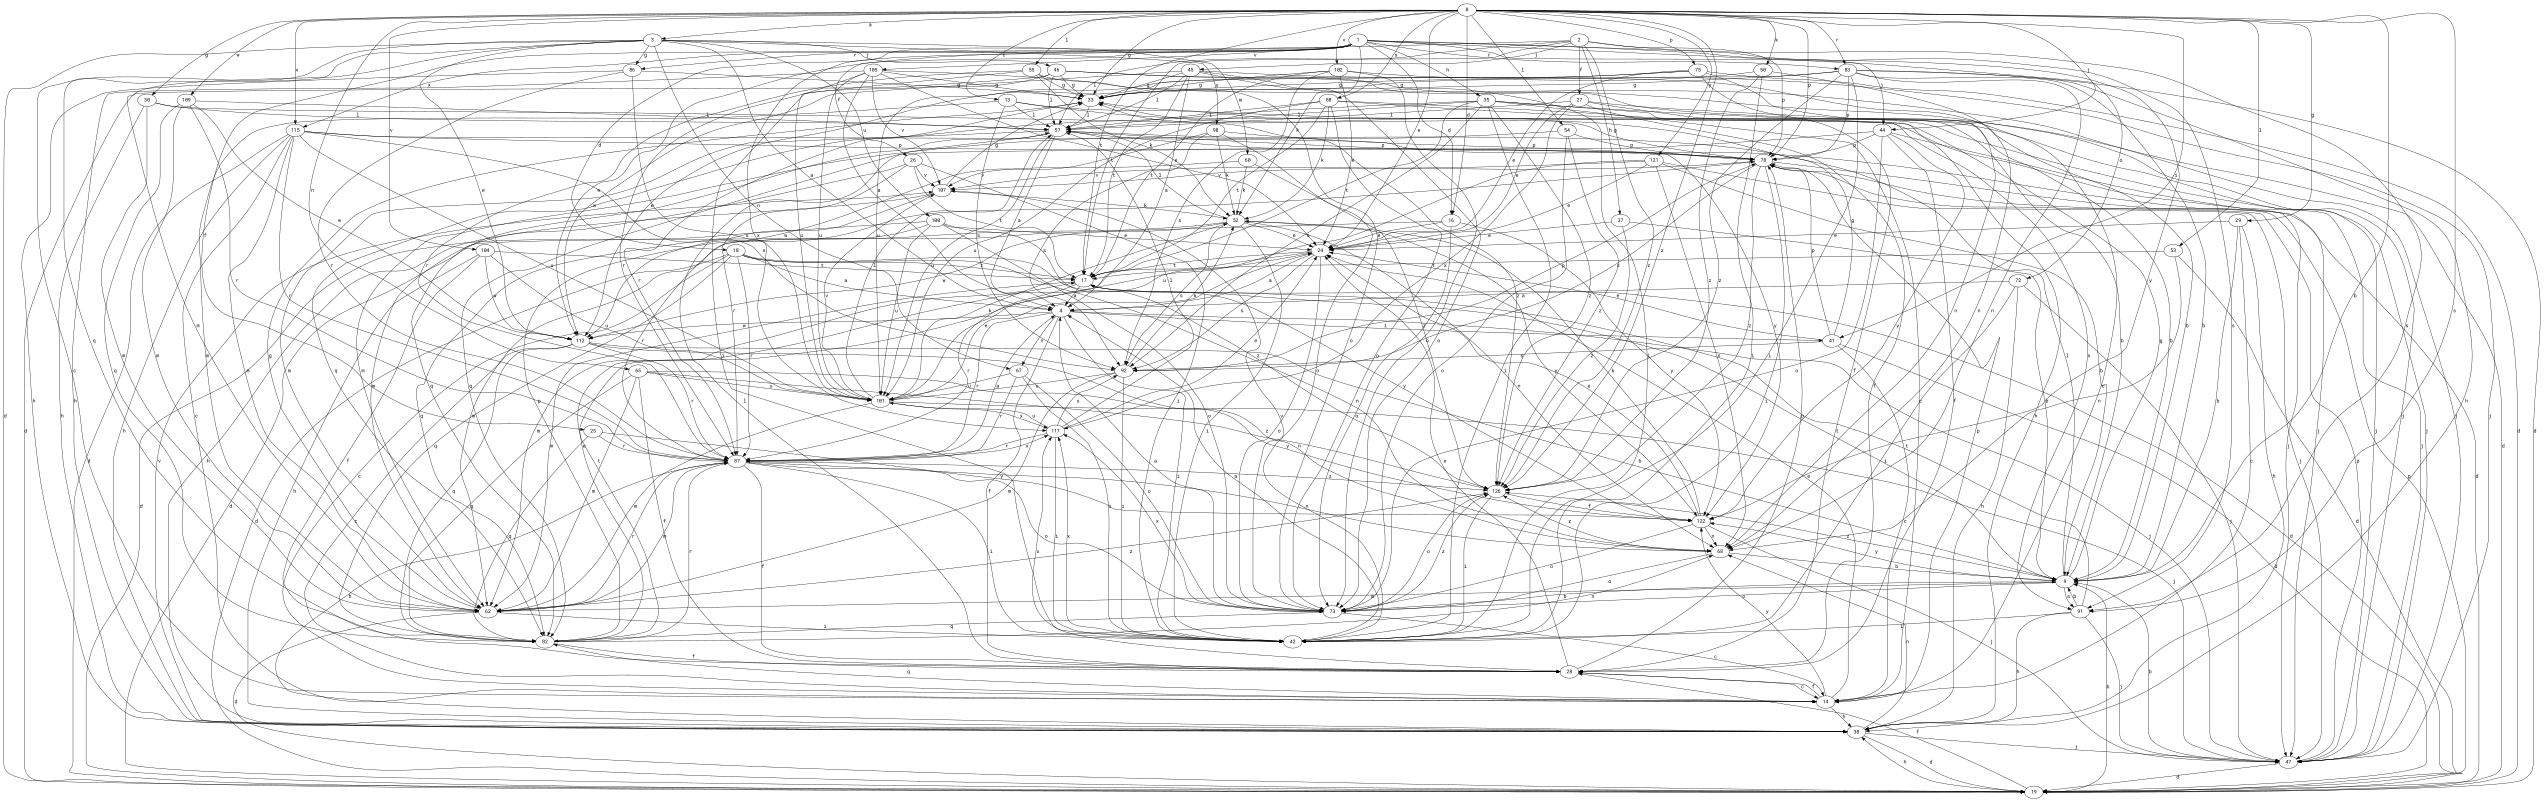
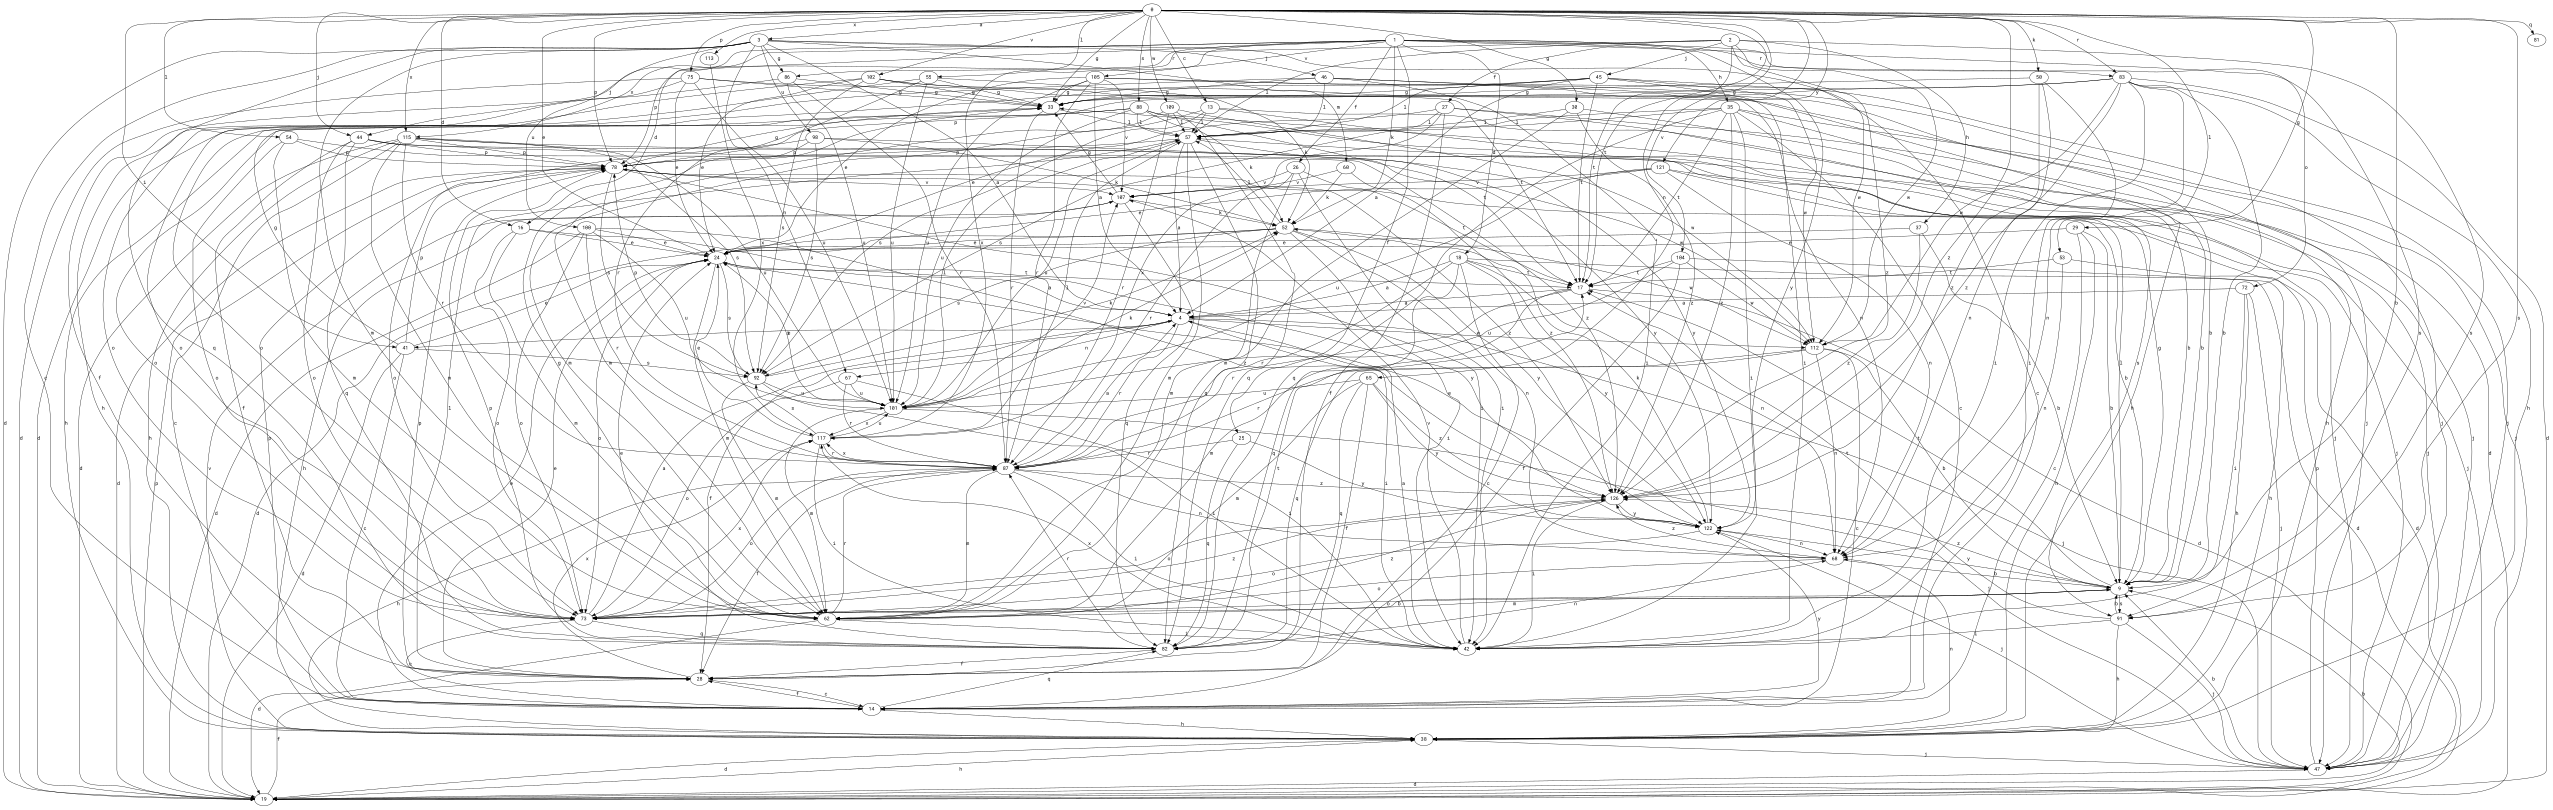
node "81": added
node "113": added
edge "126" -> "122": label "f" -> "y"
